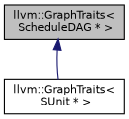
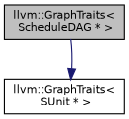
edge "llvm::GraphTraits< SUnit * >" -> "llvm::GraphTraits< ScheduleDAG * >": reversed
